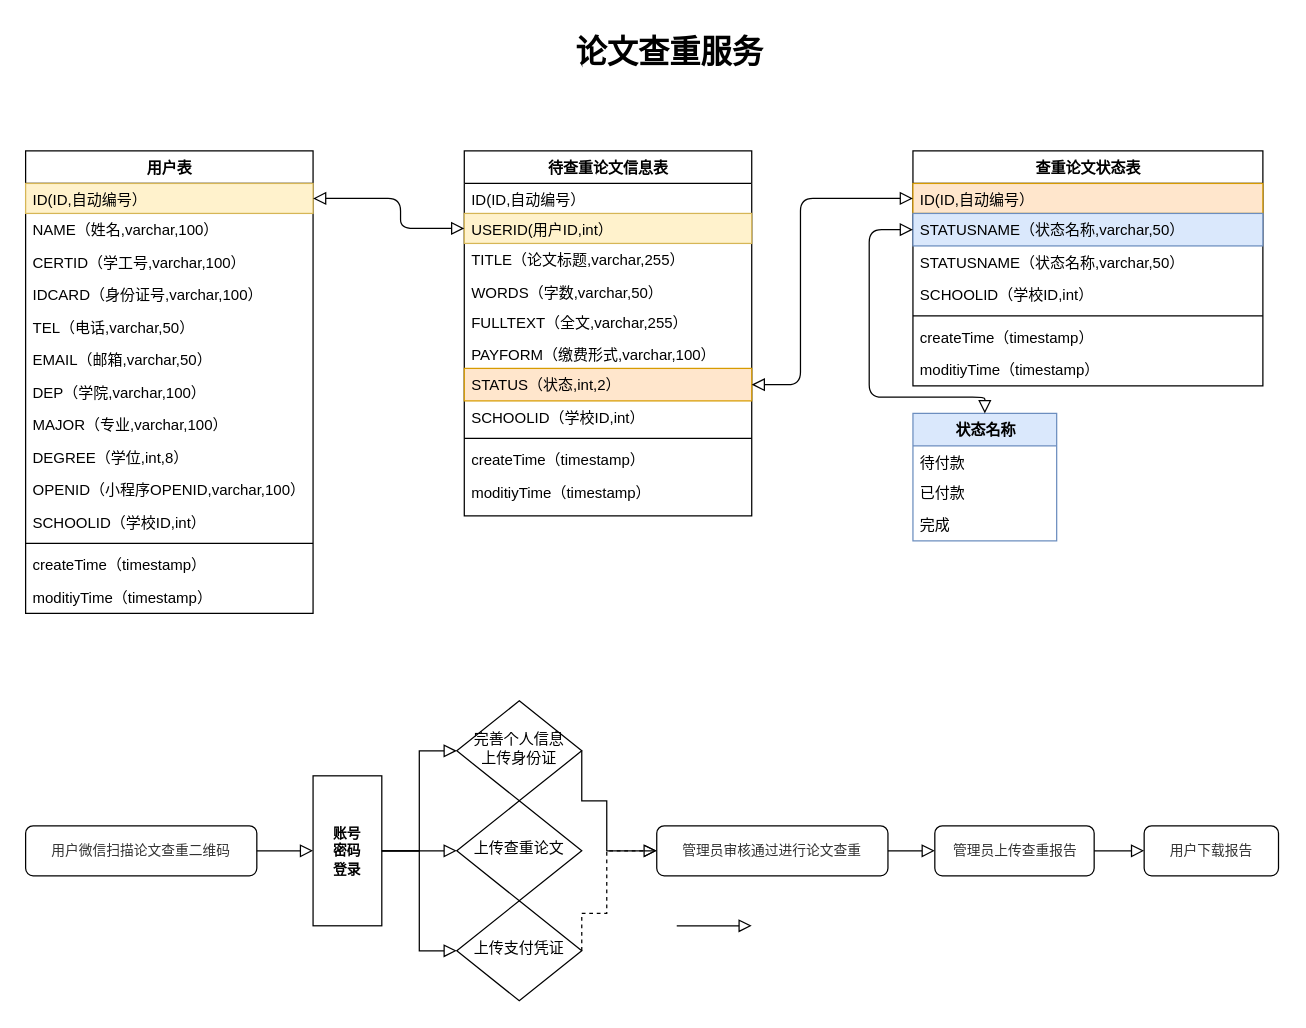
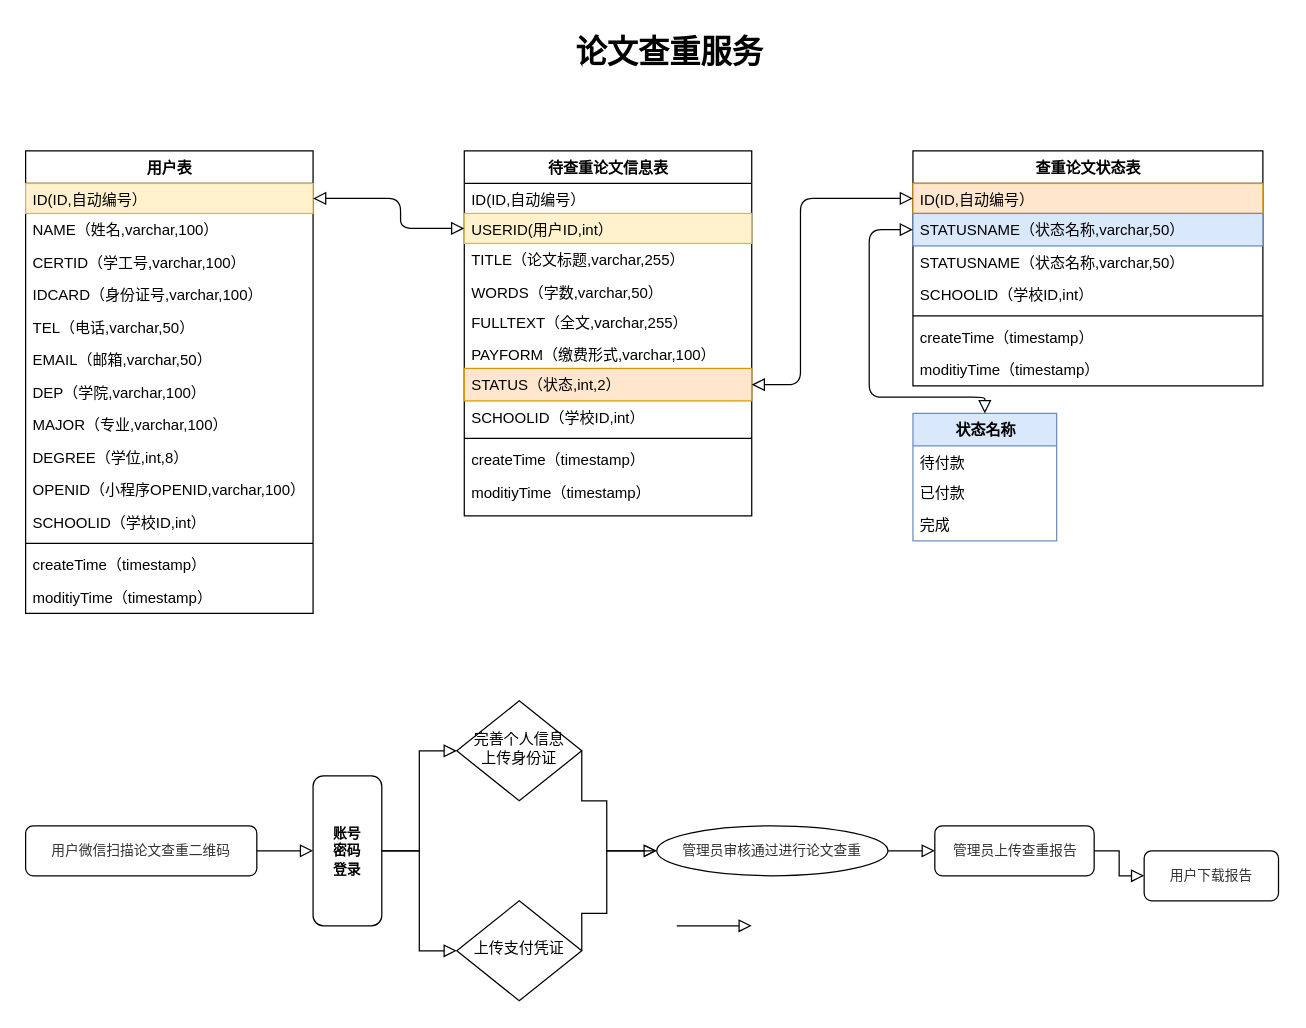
node "账号 密码 登录": shape rectangle -> rounded rectangle
edge "账号 密码 登录" -> "上传查重论文": removed
node "上传查重论文": removed
node "管理员审核通过进行论文查重": shape rounded rectangle -> ellipse
node "用户下载报告": moved (1212, 851) -> (1212, 876)
edge "上传支付凭证" -> "管理员审核通过进行论文查重": style dashed -> solid
